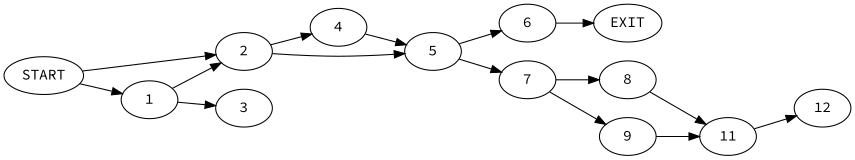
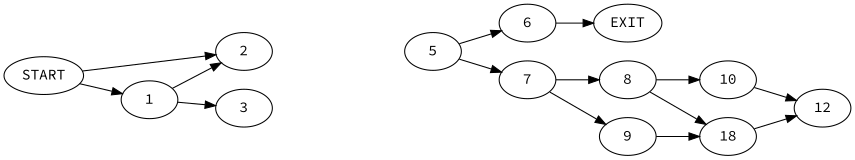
node "4": removed
edge "2" -> "5": removed
node "10": added
node "11": label "11" -> "18"
